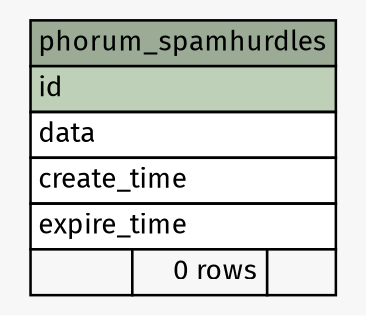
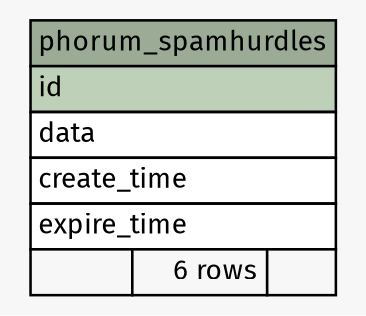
node "phorum_spamhurdles": text "0 rows" -> "6 rows"
